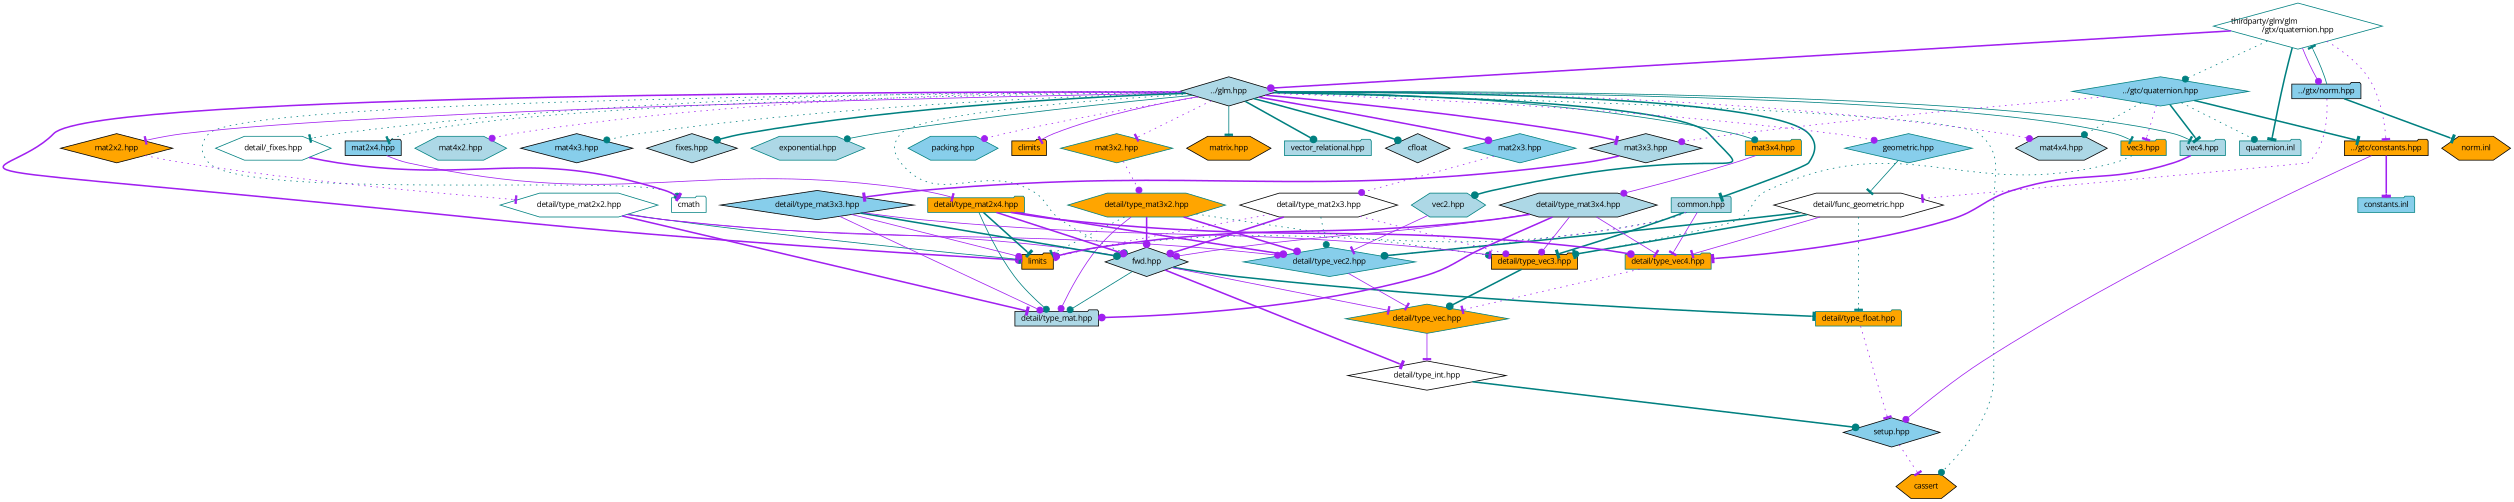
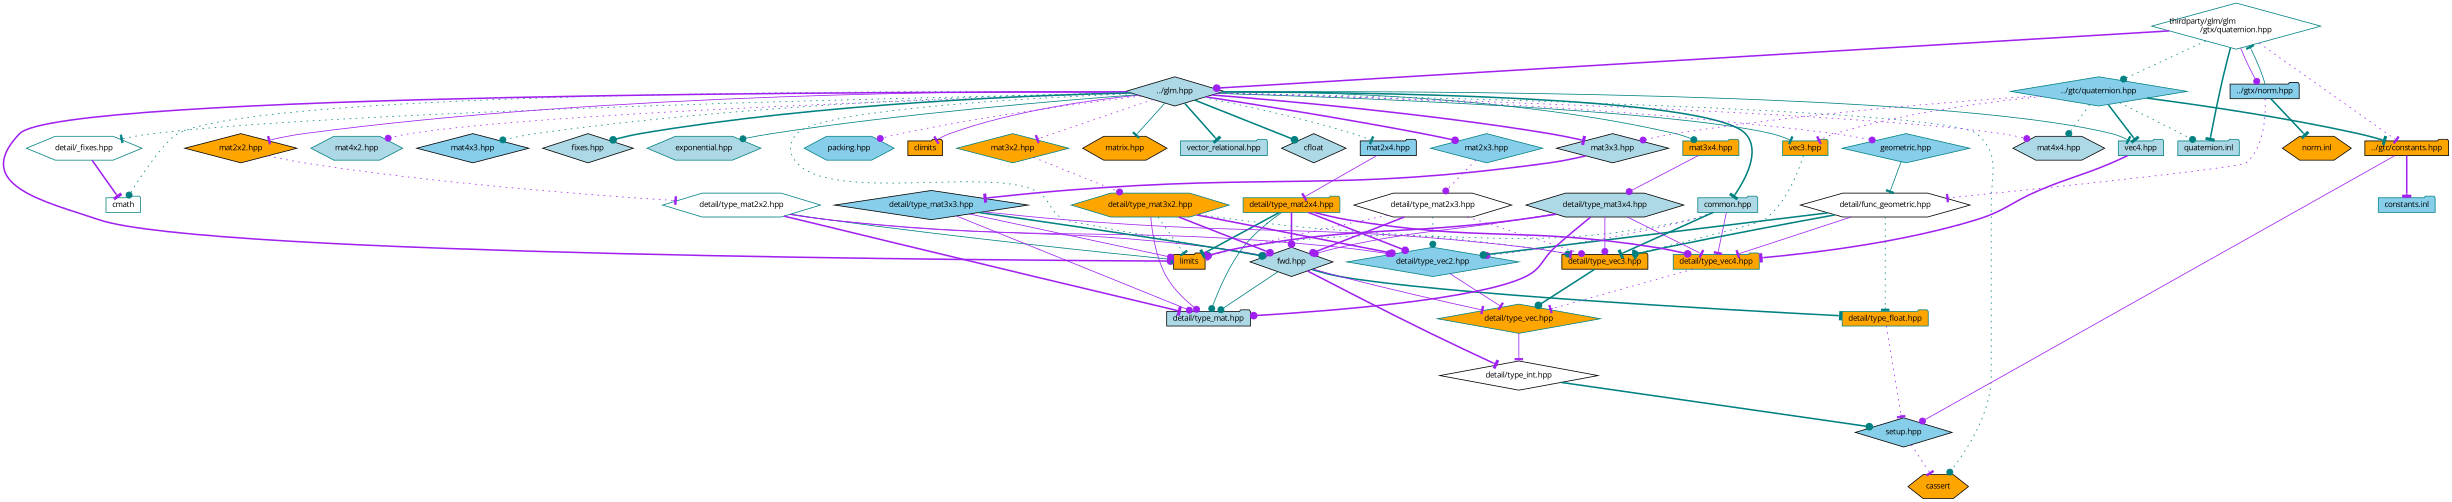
edge "../glm.hpp" -> "vector_relational.hpp": arrowhead dot -> tee
node "vec2.hpp": removed
